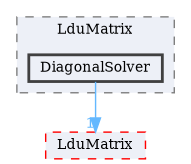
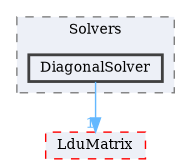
cluster "LduMatrix": label "LduMatrix" -> "Solvers"
